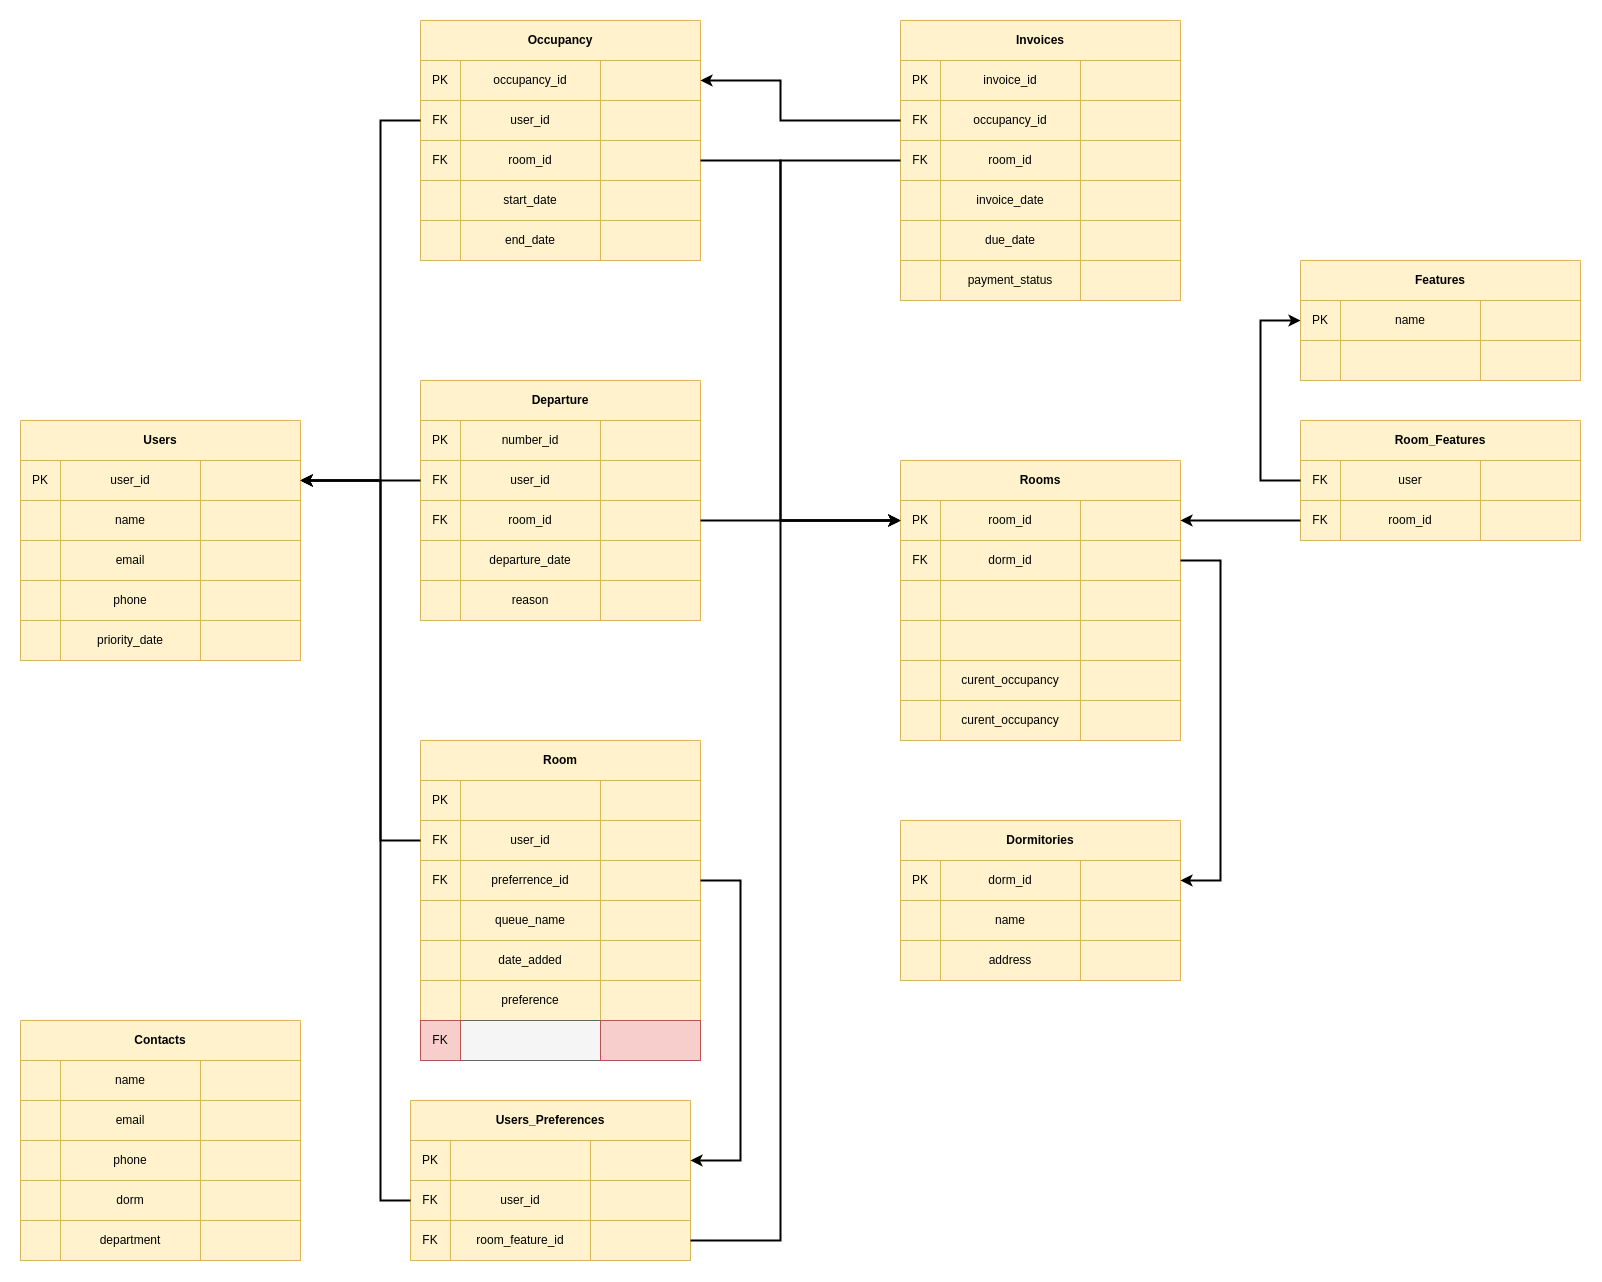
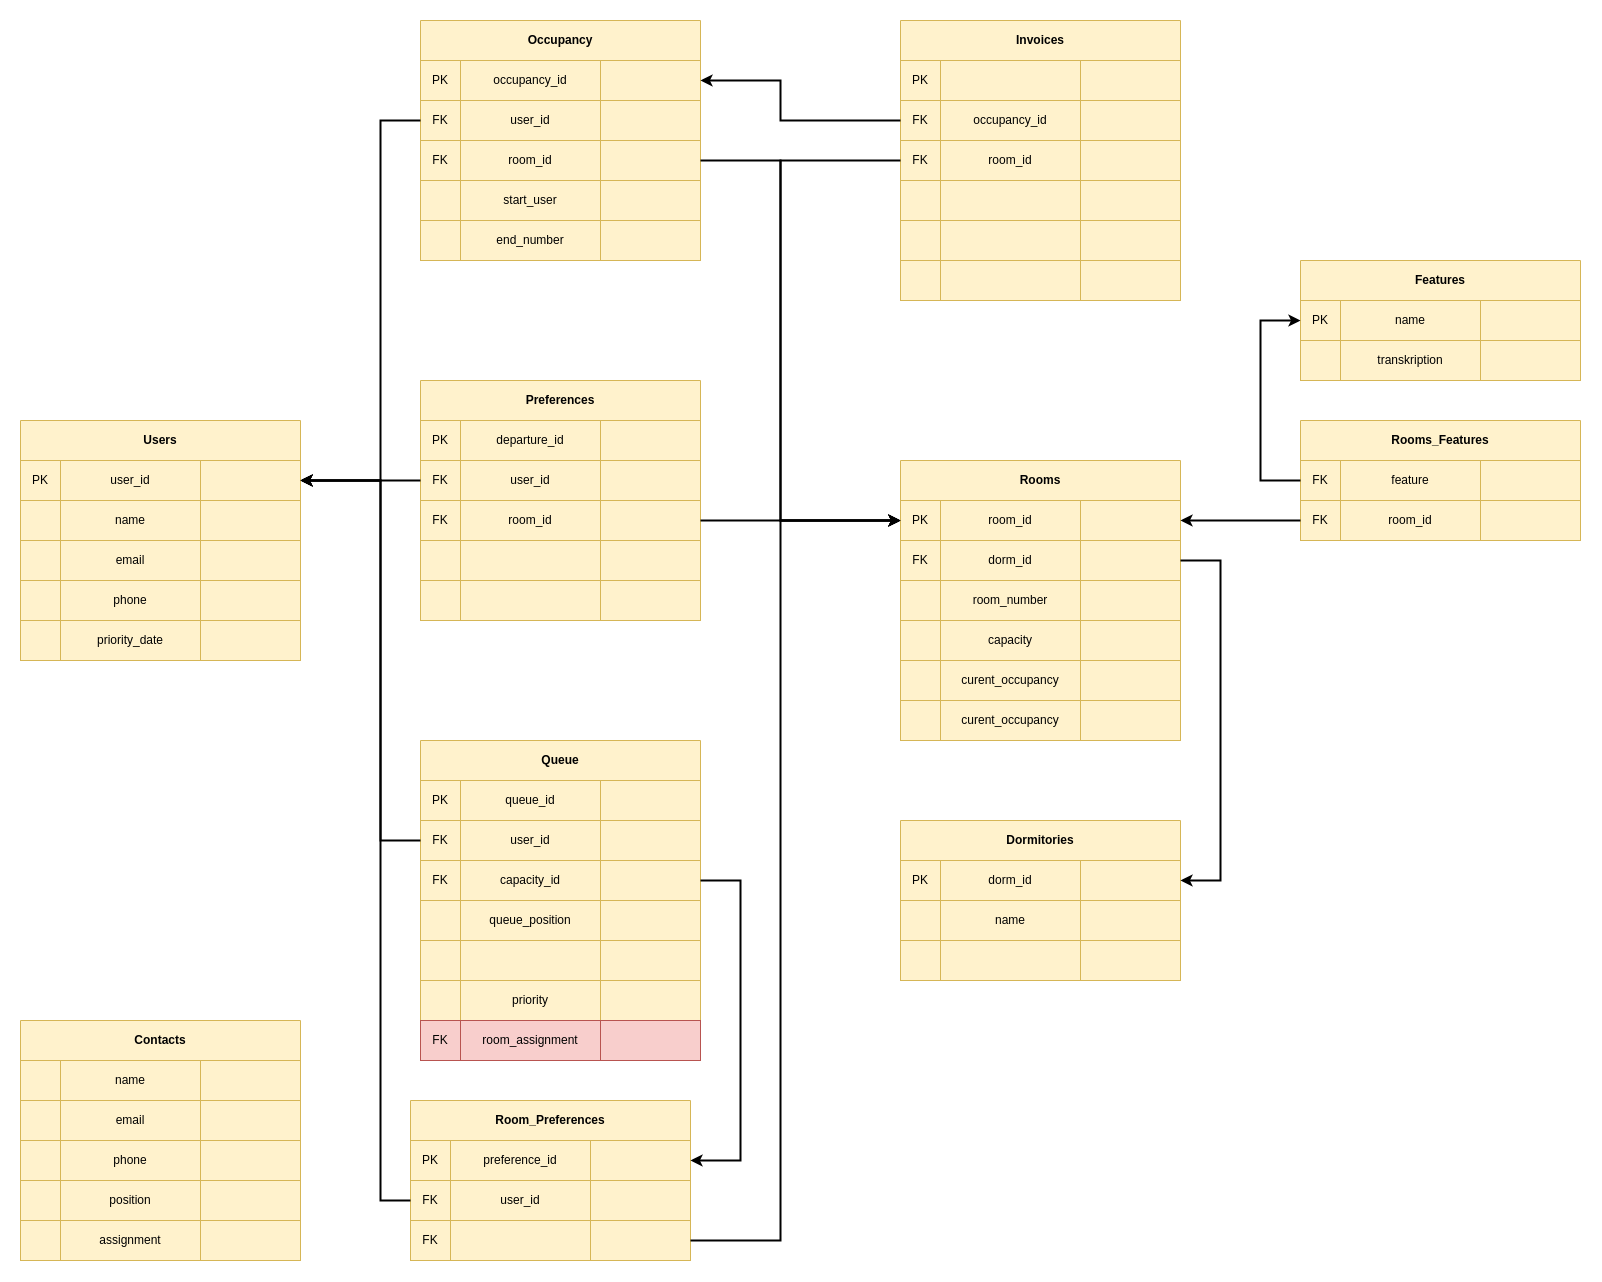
node "invoice_id": removed
node "start_date": label "start_date" -> "start_user"
node "invoice_date": removed
node "end_date": label "end_date" -> "end_number"
node "due_date": removed
node "payment_status": removed
node "transkription": added
node "Departure": label "Departure" -> "Preferences"
node "number_id": label "number_id" -> "departure_id"
node "Room_Features": label "Room_Features" -> "Rooms_Features"
node "user": label "user" -> "feature"
node "departure_date": removed
node "reason": removed
node "room_number": added
node "capacity": added
node "Room": label "Room" -> "Queue"
node "queue_id": added
node "preferrence_id": label "preferrence_id" -> "capacity_id"
node "queue_name": label "queue_name" -> "queue_position"
node "date_added": removed
node "address": removed
node "preference": label "preference" -> "priority"
node "room_assignment": added
node "Users_Preferences": label "Users_Preferences" -> "Room_Preferences"
node "preference_id": added
node "dorm": label "dorm" -> "position"
node "department": label "department" -> "assignment"
node "room_feature_id": removed
